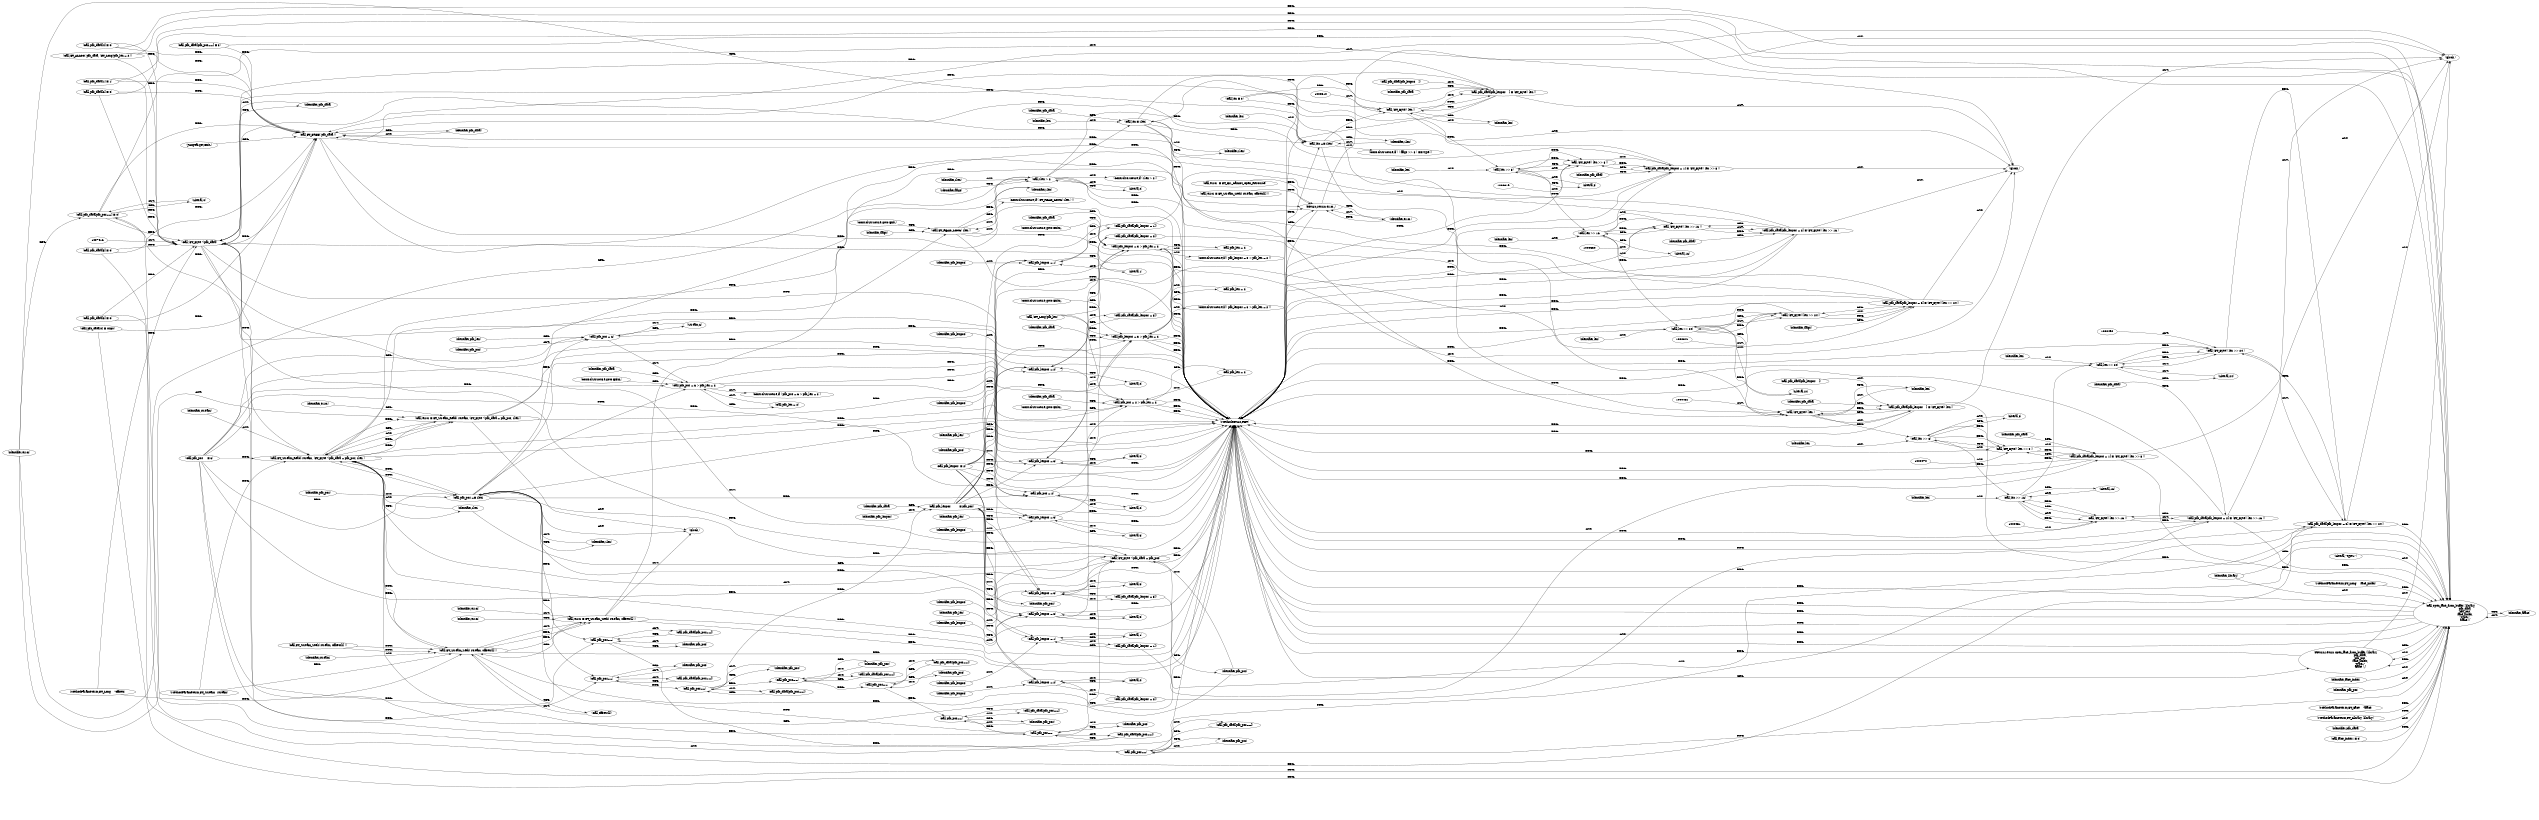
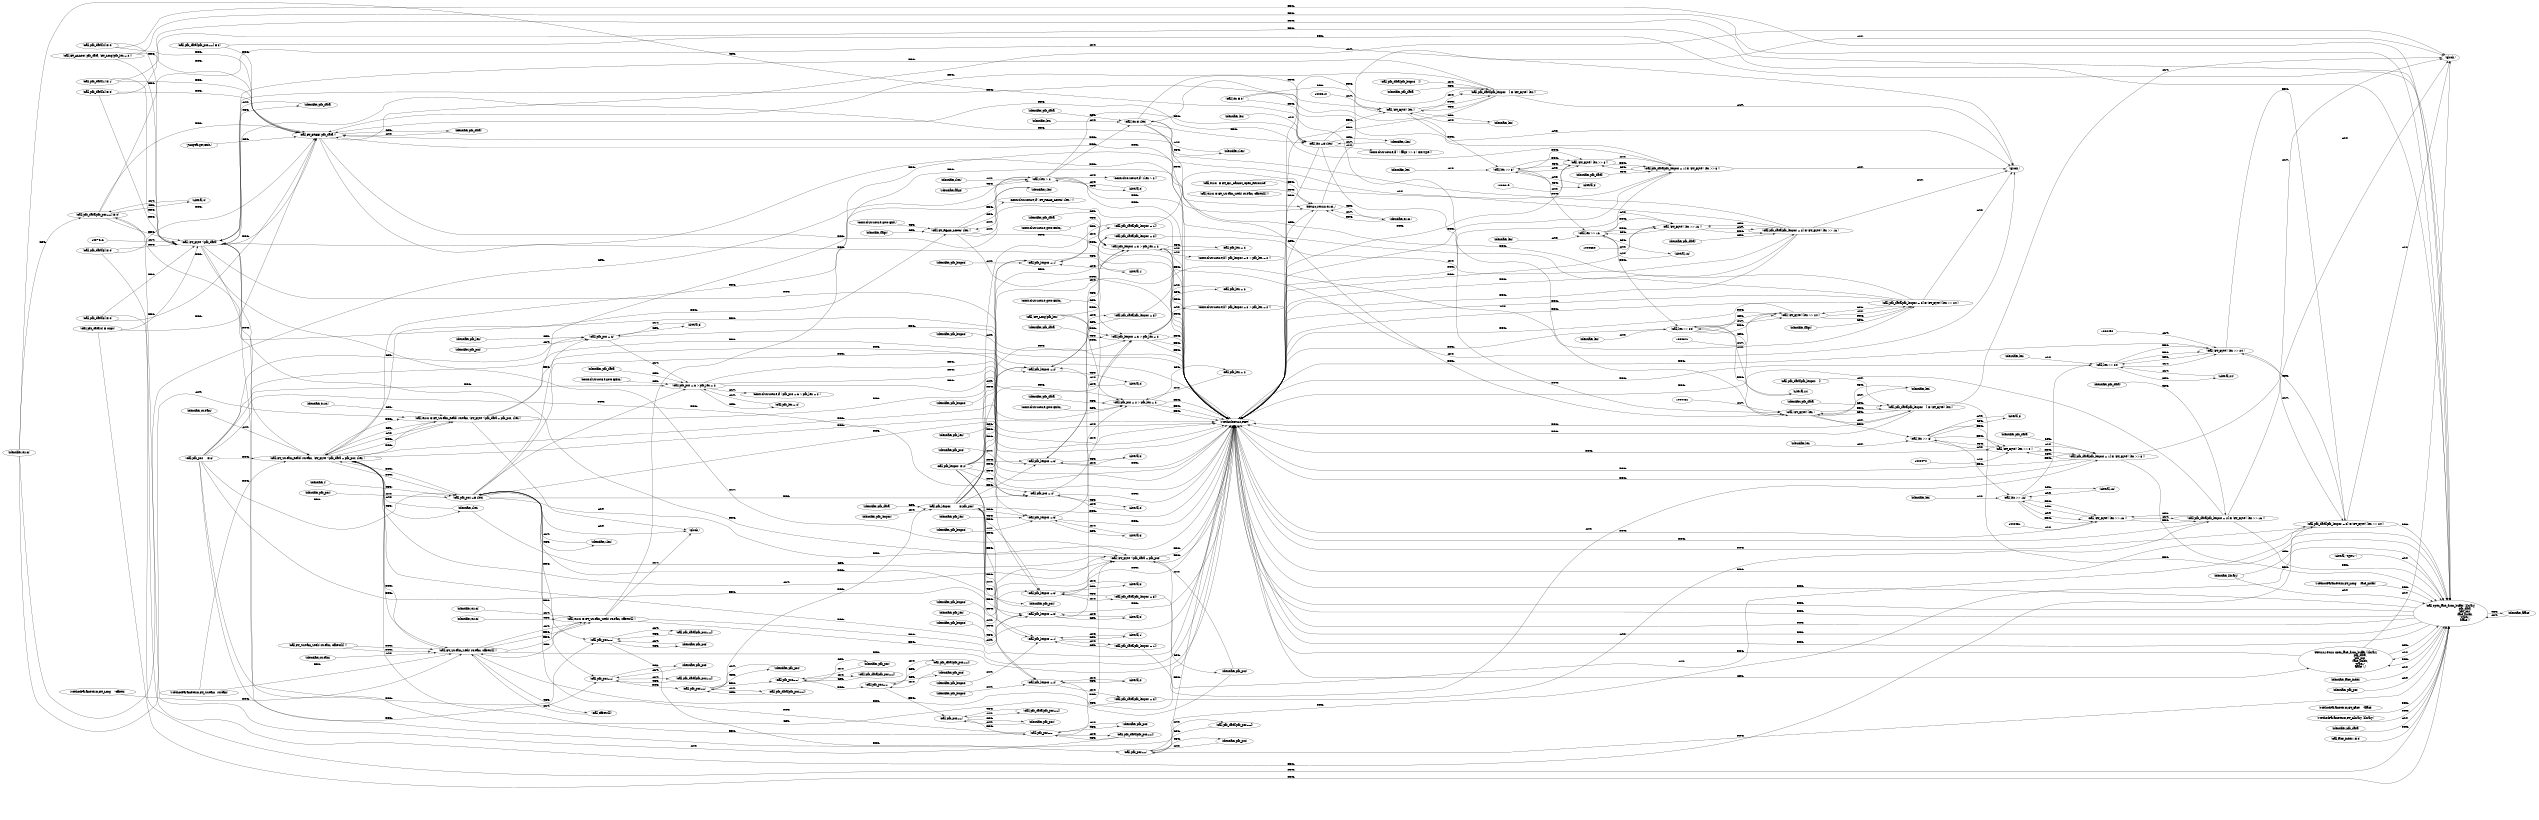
edge "(MethodReturn,RET)" -> "(Call,len += rlen)": reversed
edge "(Return,return error;)" -> "(MethodReturn,RET)": label "DDG: " -> "CFG: "
node "(Stream,6)": label "(Stream,6)" -> "(Literal,6)"
edge "(MethodParameterIn,FT_Long    *offsets)" -> "(Call,(FT_Byte *)pfb_data)": now "(Call,pfb_data[0] = 0x80)" -> "(Call,(FT_Byte *)pfb_data)"
node "(Identifier,i)": added
